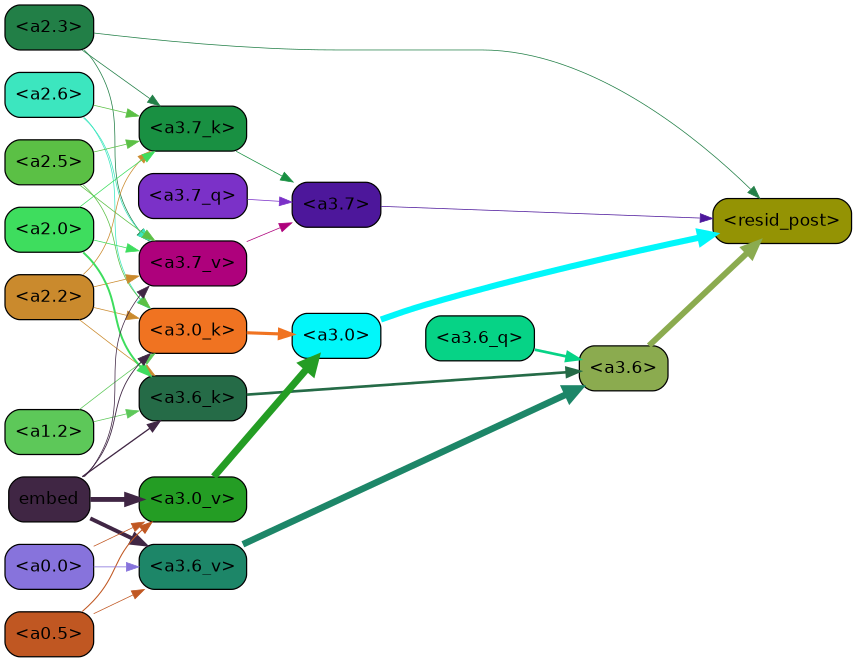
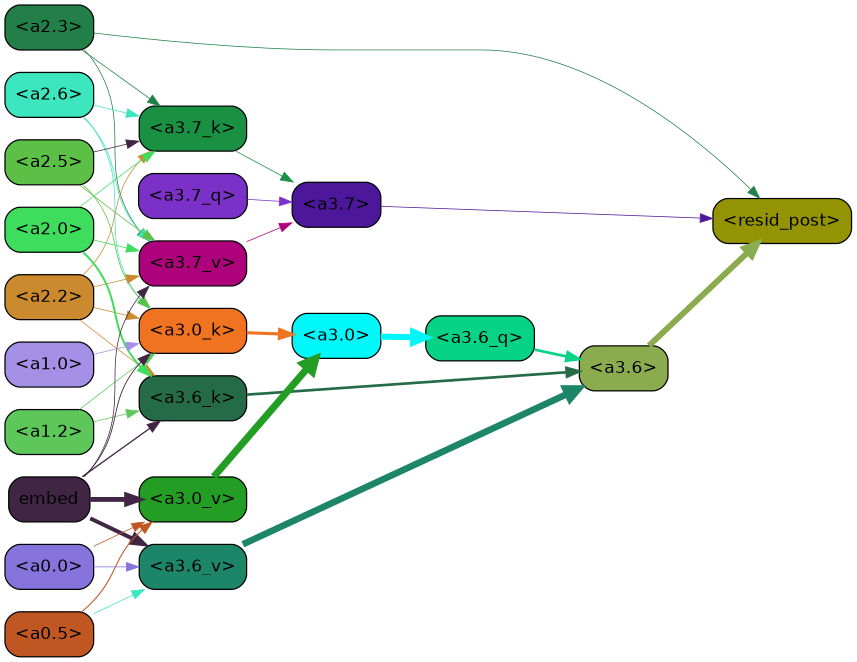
edge "<a2.6>" -> "<a3.7_k>": color #5bc045 -> #3ce6bf
edge "<a2.5>" -> "<a3.7_k>": color #5bc045 -> #402644
edge "<a3.0>" -> "<resid_post>": now "<a3.0>" -> "<a3.6_q>"
node "<a1.0>": added
edge "<a0.5>" -> "<a3.6_v>": color #c05722 -> #3ce6bf
